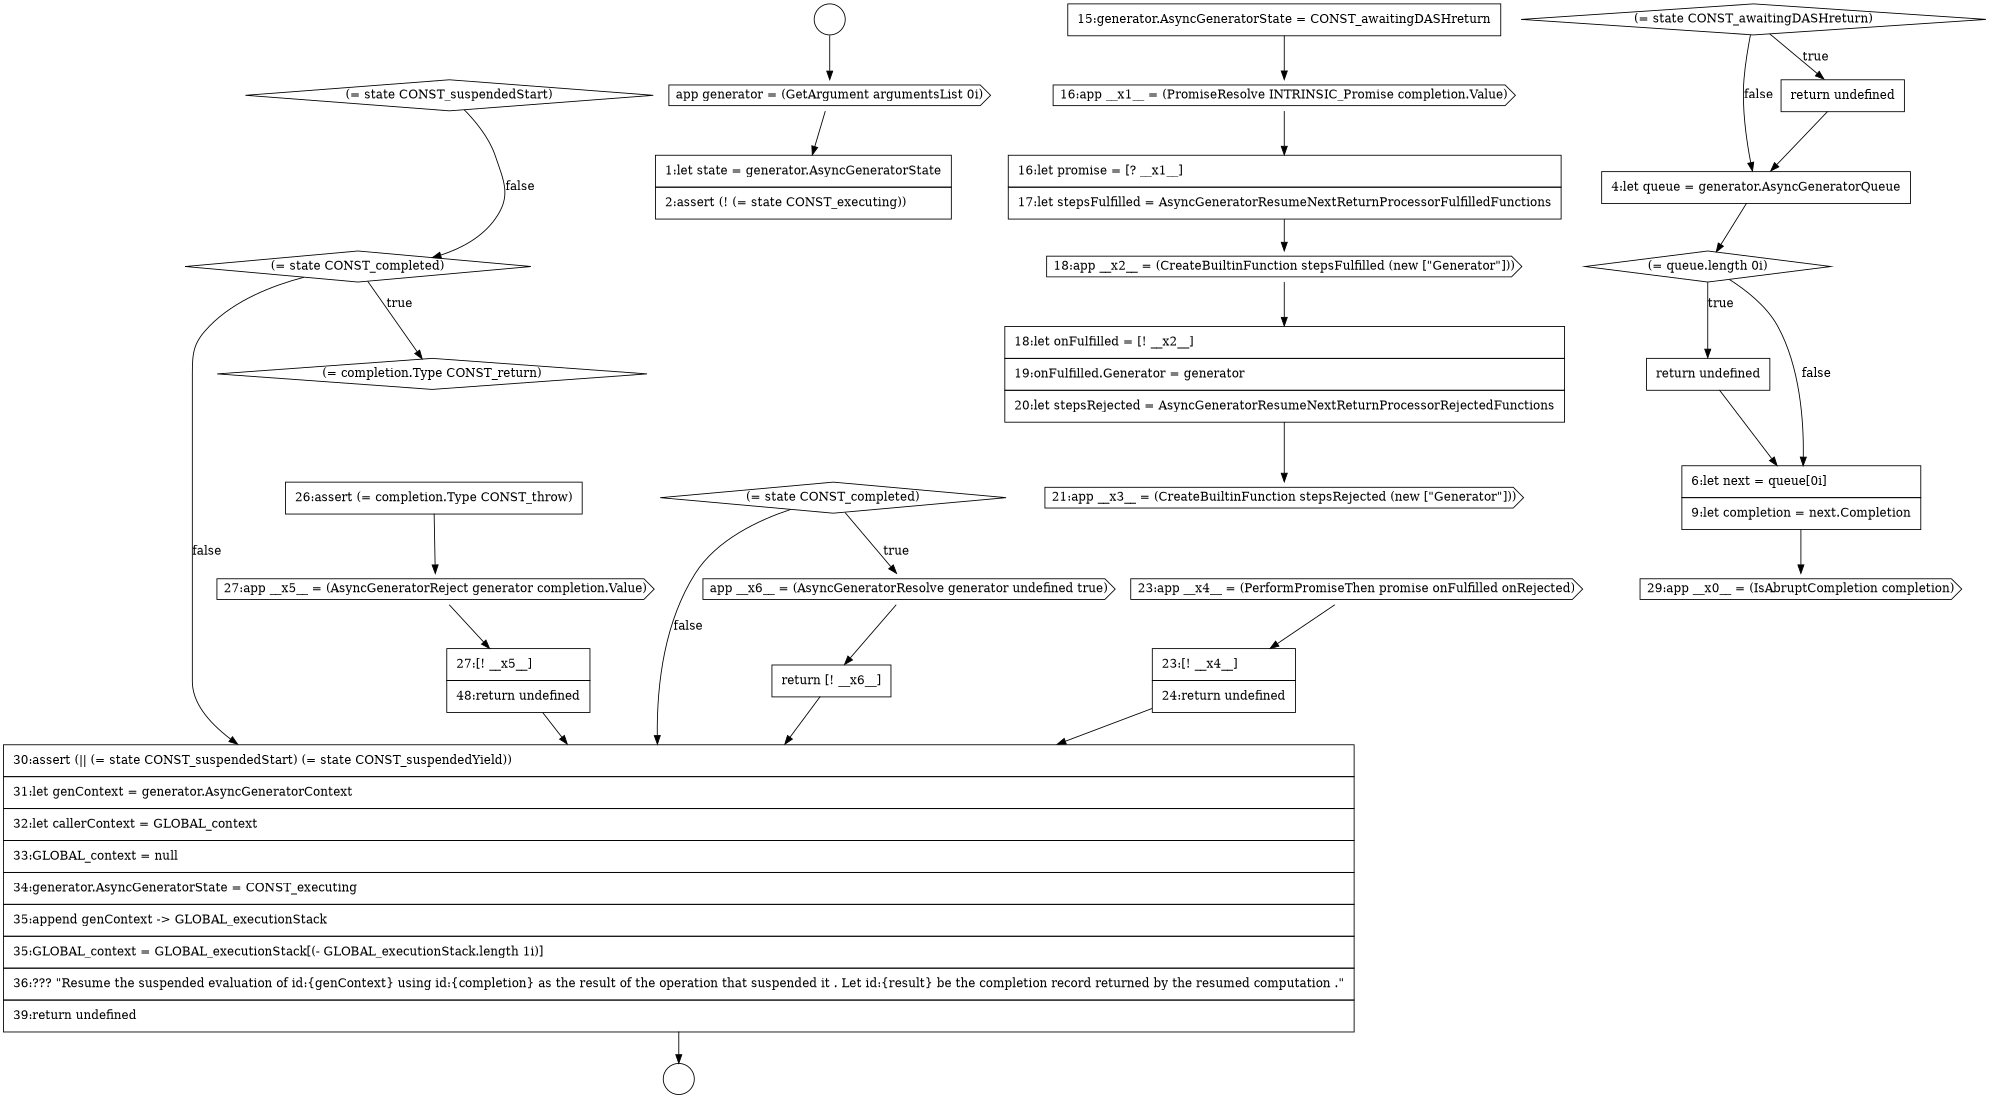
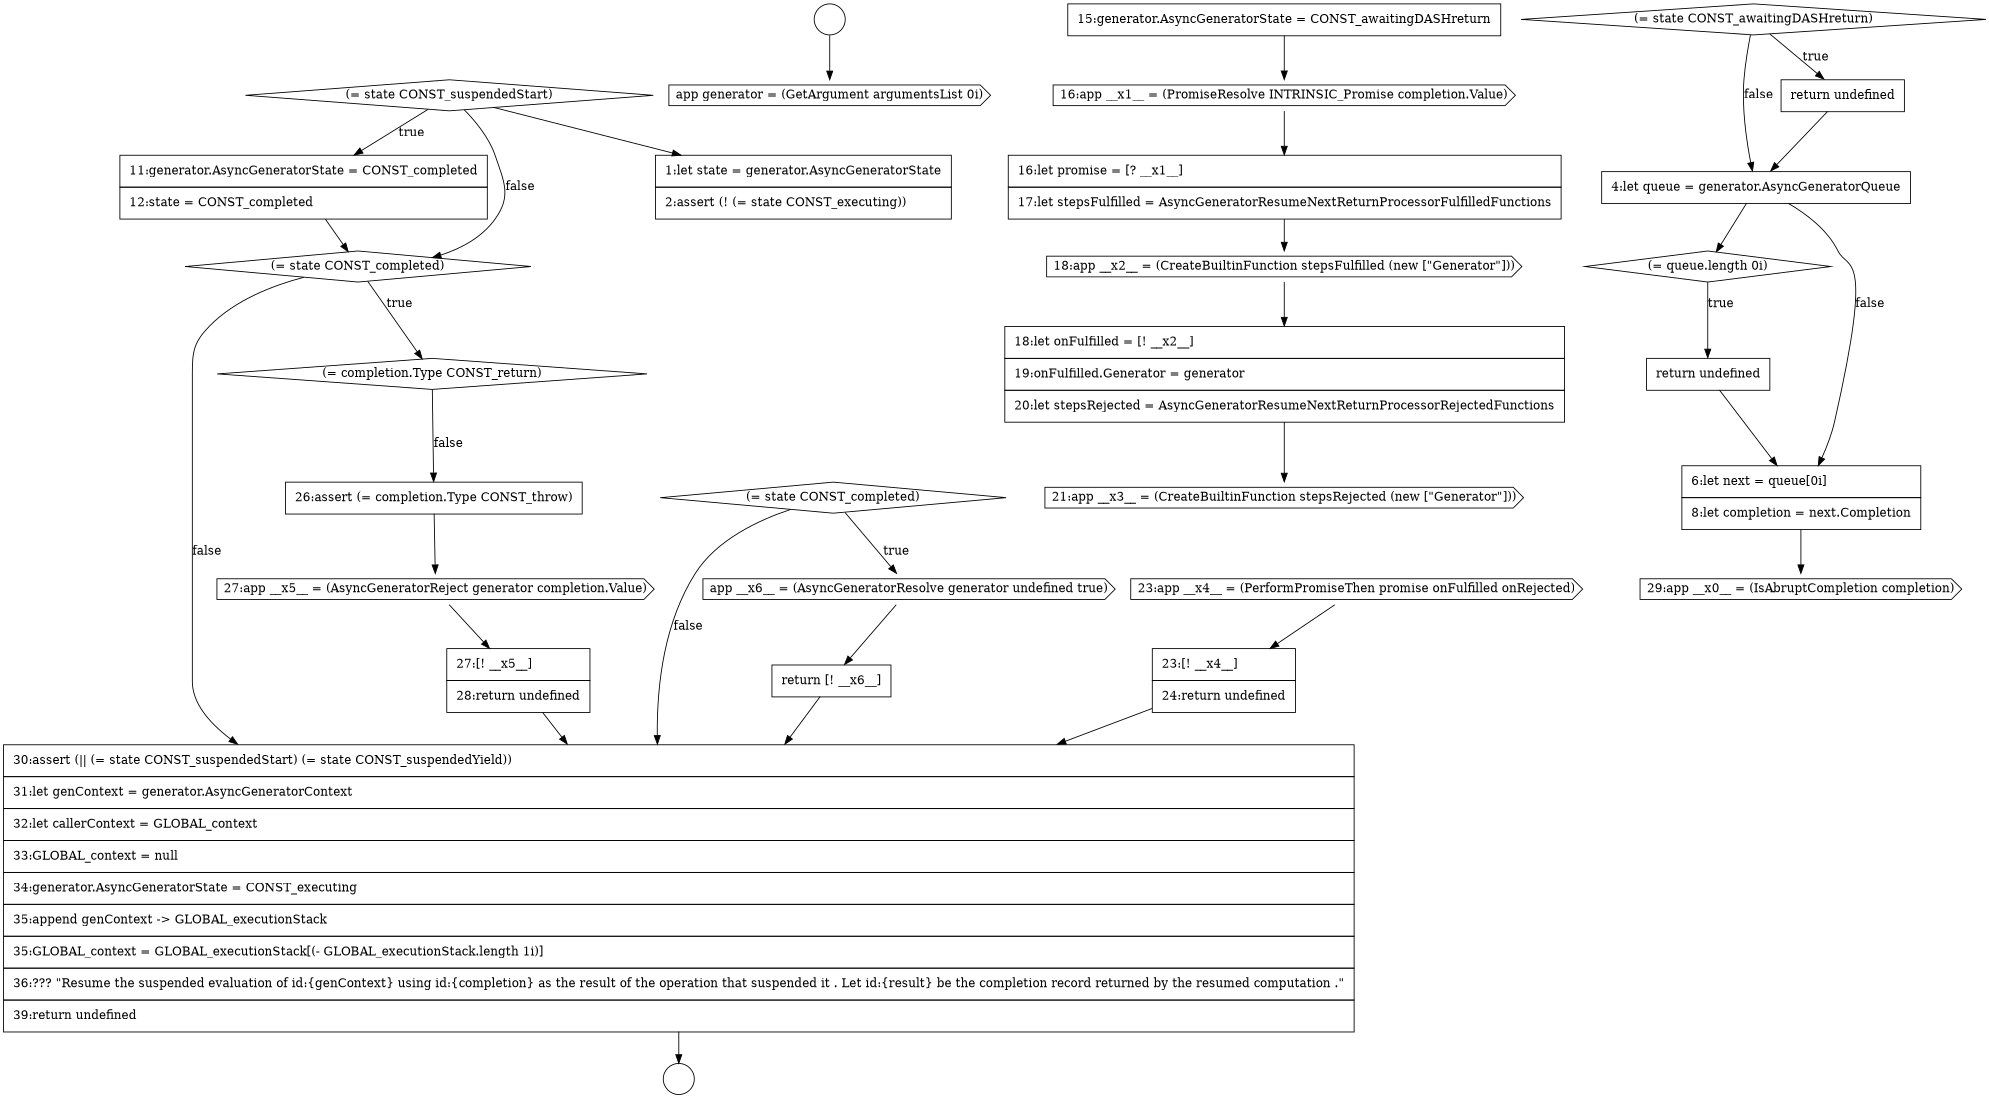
edge "app generator = (GetArgument argumentsList 0i)" -> "1:let state = generator.AsyncGeneratorState": now "(= state CONST_suspendedStart)" -> "1:let state = generator.AsyncGeneratorState"
node "11:generator.AsyncGeneratorState = CONST_completed": added
edge "(= queue.length 0i)" -> "6:let next = queue[0i]": now "4:let queue = generator.AsyncGeneratorQueue" -> "6:let next = queue[0i]"
edge "(= completion.Type CONST_return)" -> "26:assert (= completion.Type CONST_throw)": added, label "false"
node "6:let next = queue[0i]": text "9:let completion = next.Completion" -> "8:let completion = next.Completion"
node "27:[! __x5__]": text "48:return undefined" -> "28:return undefined"
